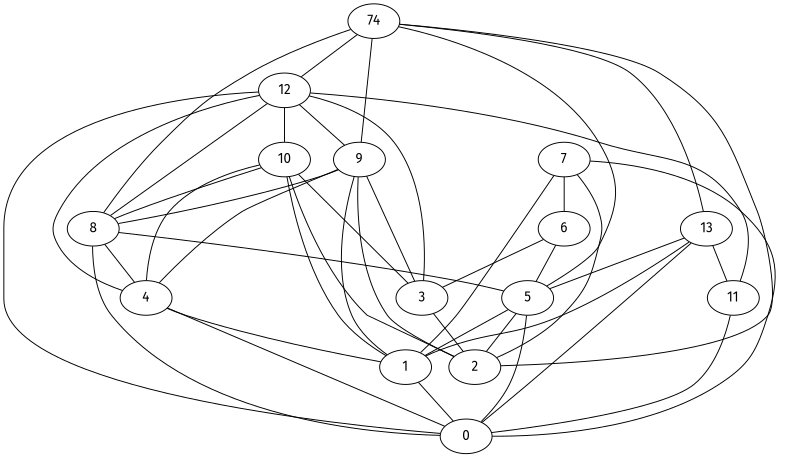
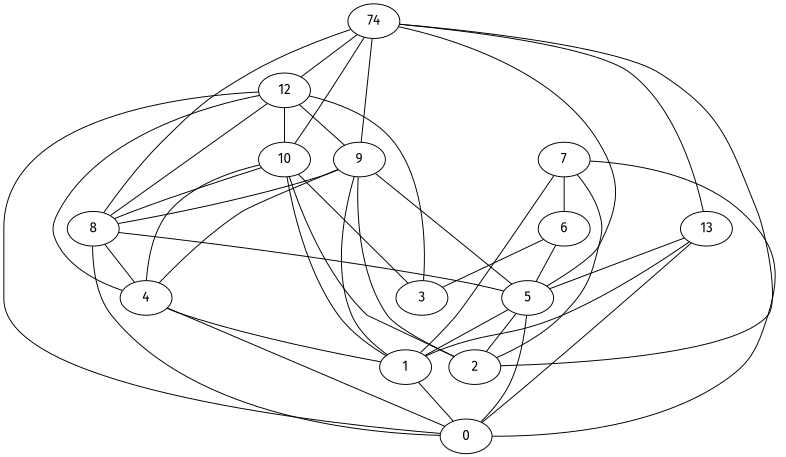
edge "10" -> "74": added
edge "3" -> "9": now "5" -> "9"
node "11": removed
edge "2" -> "3": removed
